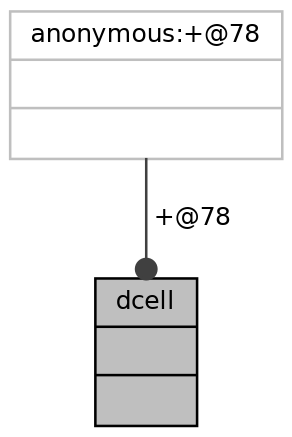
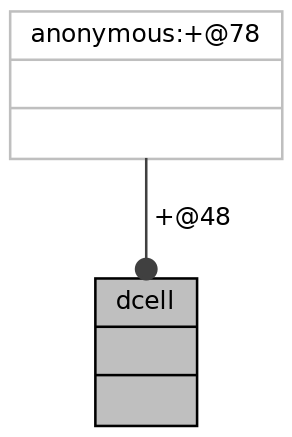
edge "anonymous:+@78" -> "dcell": label " +@78" -> " +@48"
